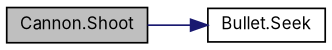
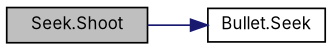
node "Cannon.Shoot": label "Cannon.Shoot" -> "Seek.Shoot"
